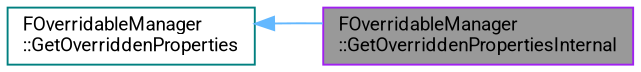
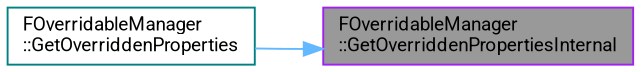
edge "FOverridableManager ::GetOverriddenPropertiesInternal" -> "FOverridableManager ::GetOverriddenProperties": reversed
